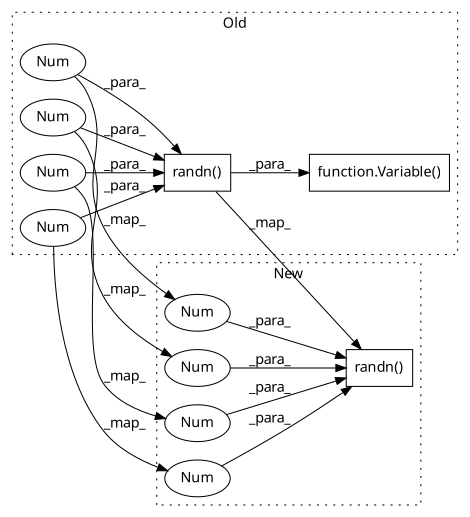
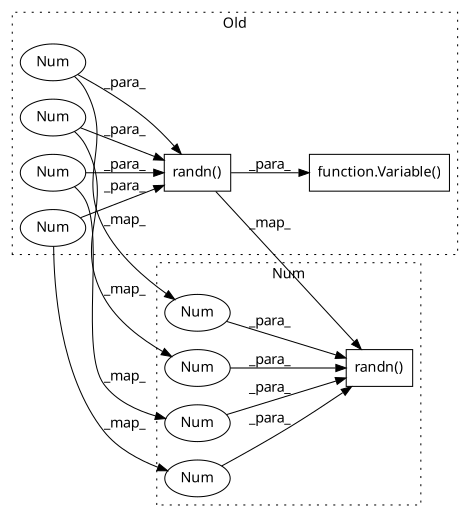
cluster "New": label "New" -> "Num"
